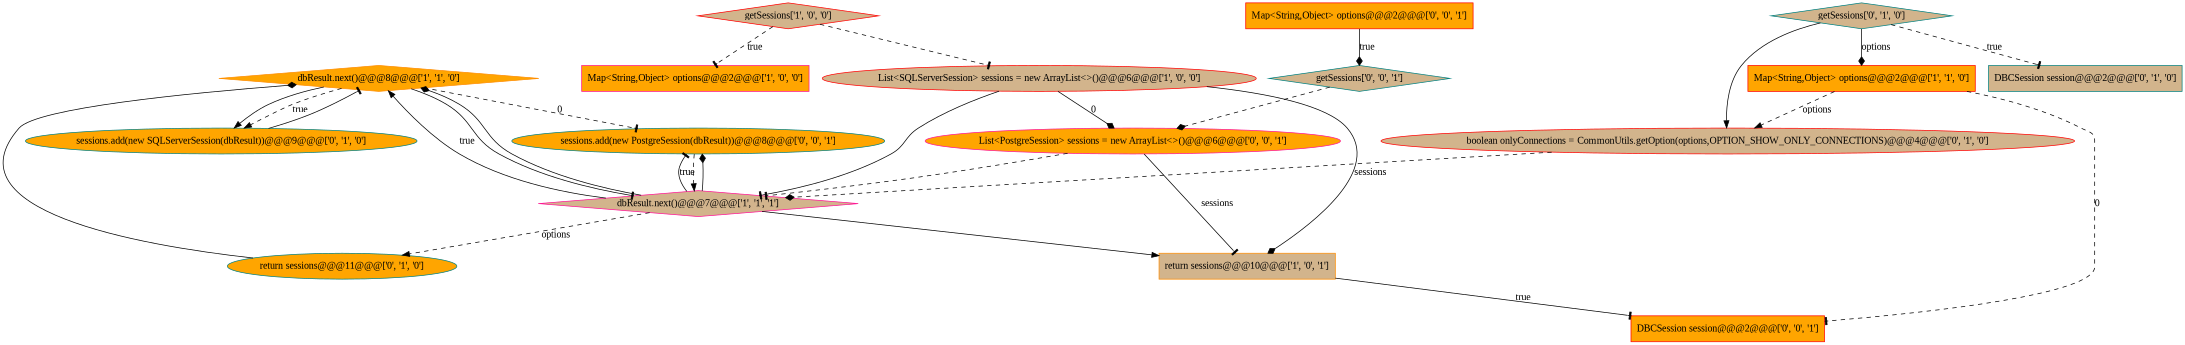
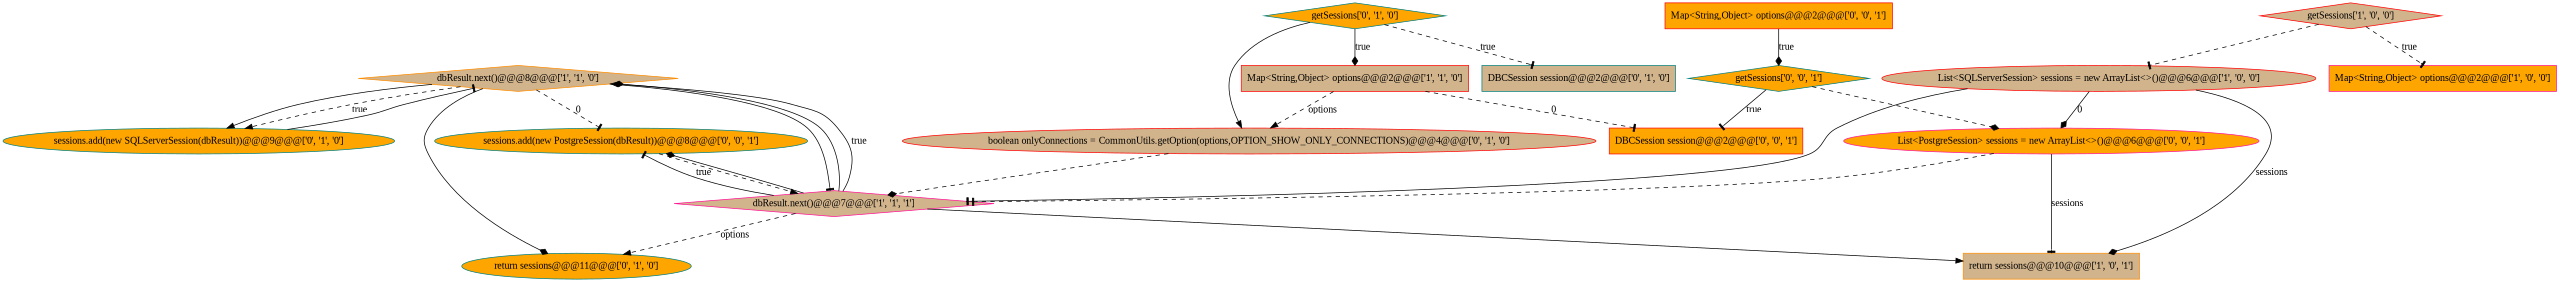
node "getSessions['0', '1', '0']": fillcolor tan -> orange
edge "getSessions['0', '1', '0']" -> "Map<String,Object> options@@@2@@@['1', '1', '0']": label "options" -> "true"
node "dbResult.next()@@@8@@@['1', '1', '0']": fillcolor orange -> tan
node "getSessions['0', '0', '1']": fillcolor tan -> orange
node "Map<String,Object> options@@@2@@@['1', '1', '0']": fillcolor orange -> tan
edge "return sessions@@@11@@@['0', '1', '0']" -> "dbResult.next()@@@8@@@['1', '1', '0']": reversed
edge "return sessions@@@10@@@['1', '0', '1']" -> "DBCSession session@@@2@@@['0', '0', '1']": now "getSessions['0', '0', '1']" -> "DBCSession session@@@2@@@['0', '0', '1']"
